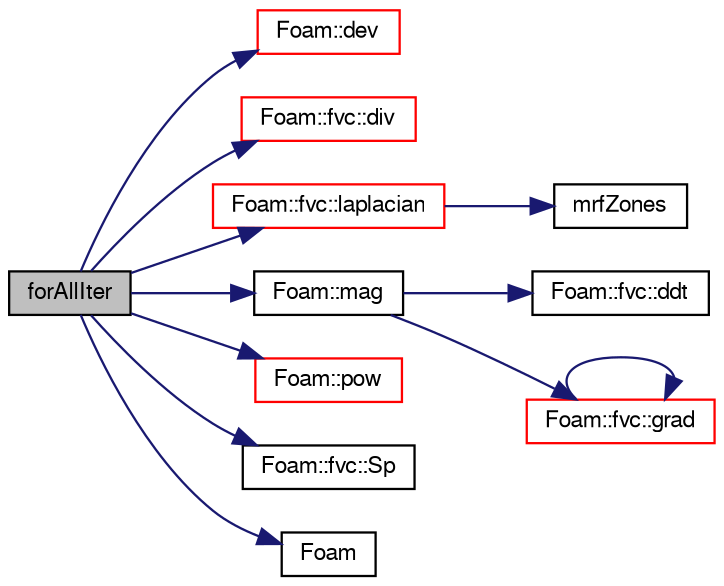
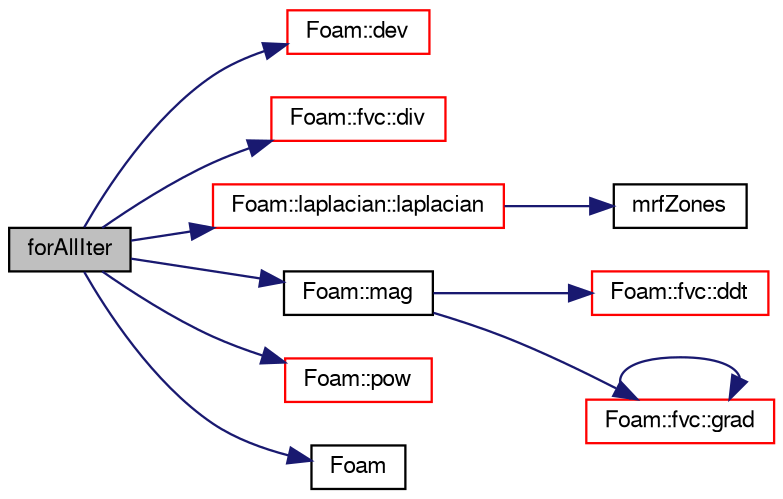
node "Foam::fvc::laplacian": label "Foam::fvc::laplacian" -> "Foam::laplacian::laplacian"
node "Foam::fvc::ddt": color black -> red
node "Foam::fvc::Sp": removed
